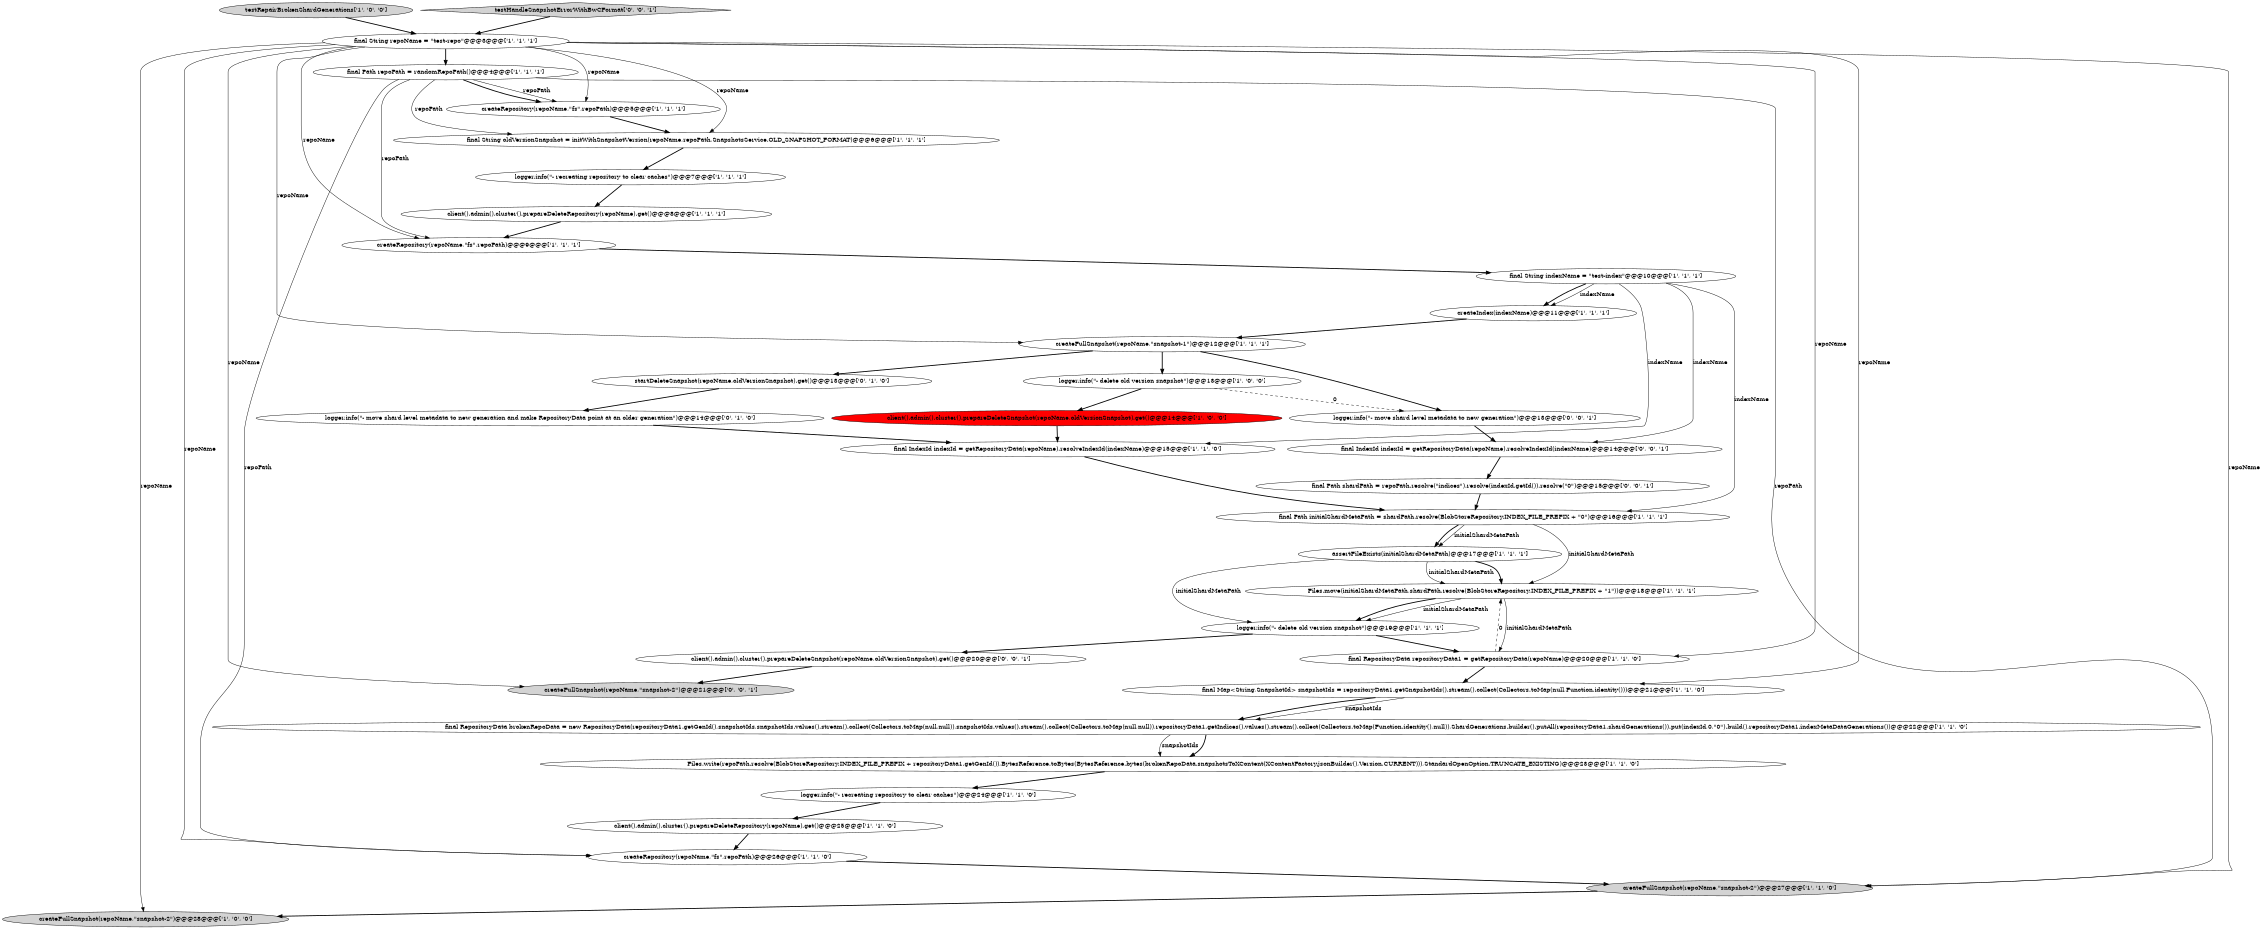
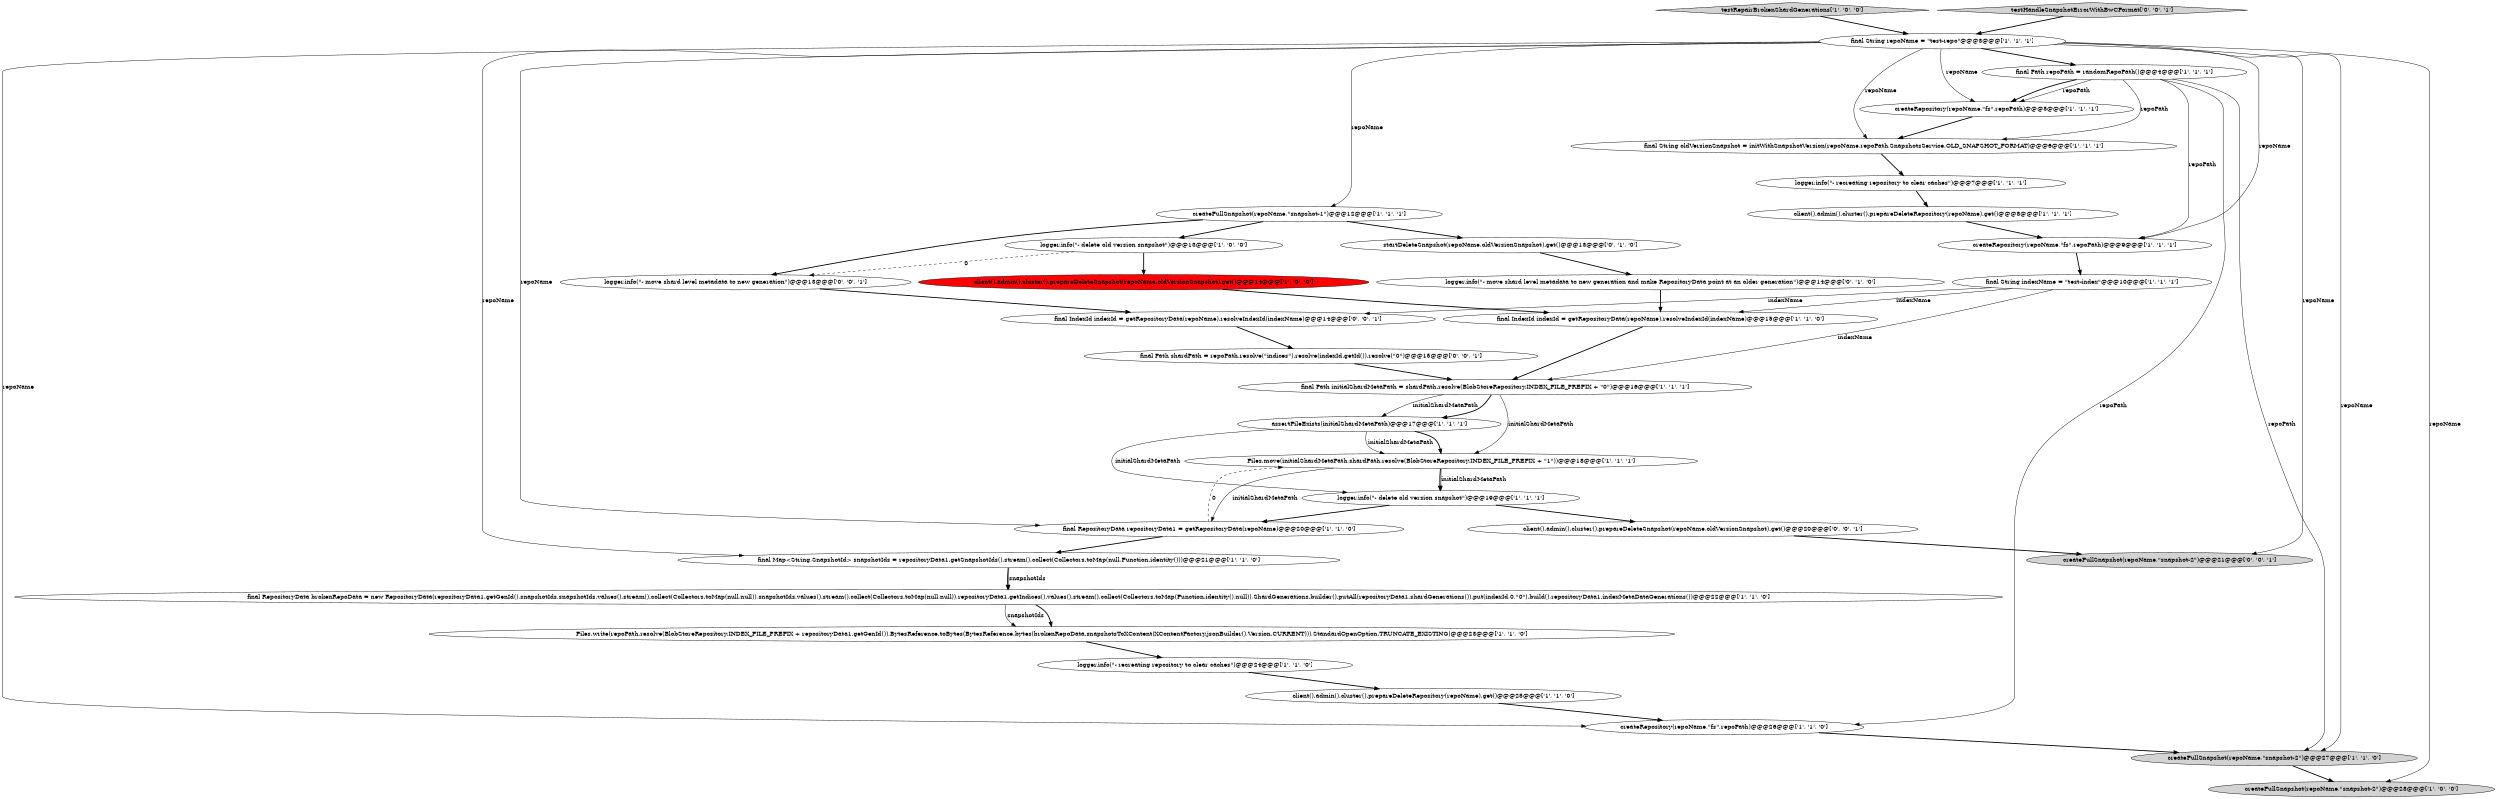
node "testRepairBrokenShardGenerations['1', '0', '0']": shape ellipse -> diamond
node "createIndex(indexName)@@@11@@@['1', '1', '1']": removed
